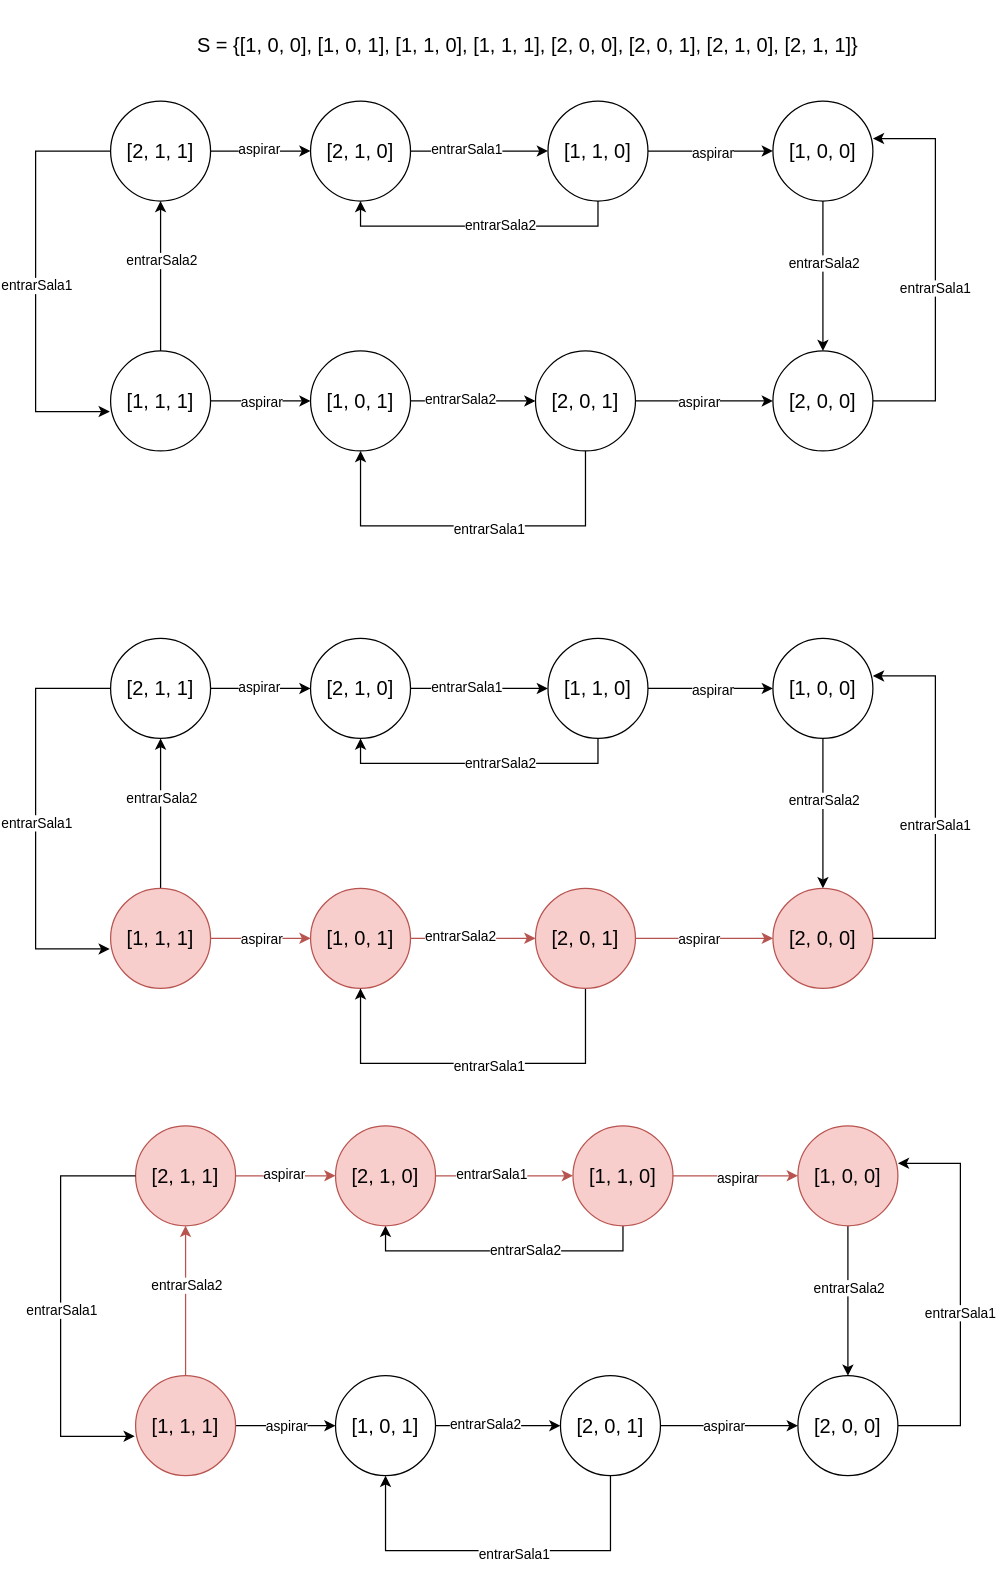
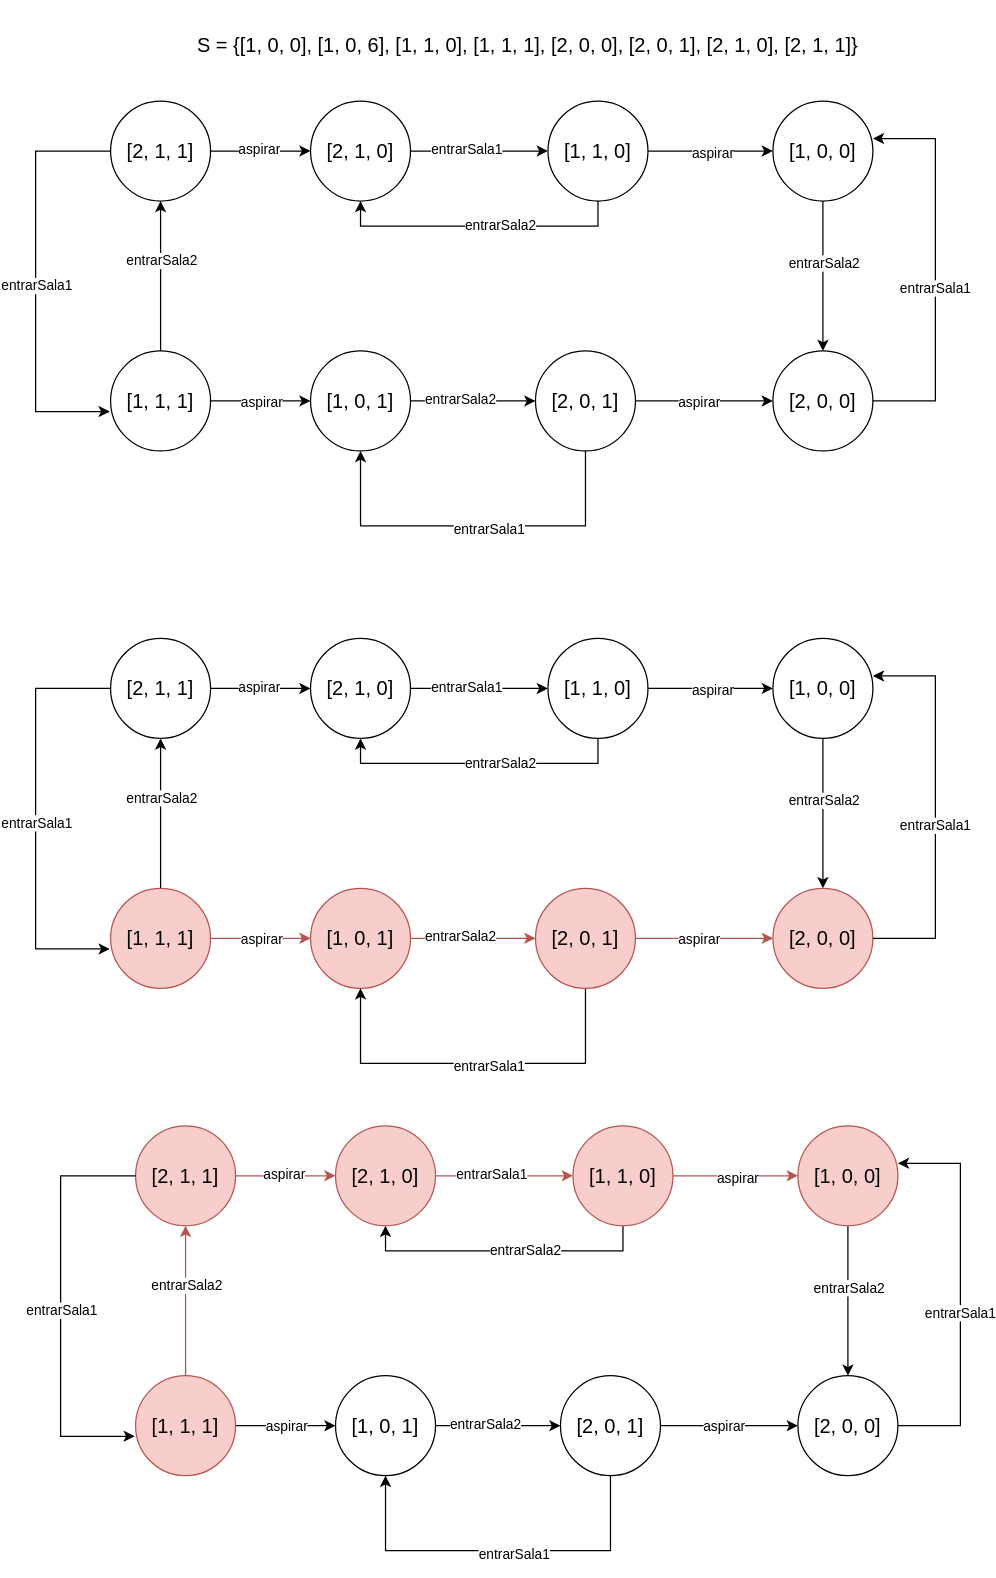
node "S = {[1, 0, 0], [1, 0, 1], [1, 1, 0], [1, 1, 1], [2, 0, 0], [2, 0, 1], [2, 1, 0], [2, 1, 1]}": label "S = {[1, 0, 0], [1, 0, 1], [1, 1, 0], [1, 1, 1], [2, 0, 0], [2, 0, 1], [2, 1, 0], [2, 1, 1]}" -> "S = {[1, 0, 0], [1, 0, 6], [1, 1, 0], [1, 1, 1], [2, 0, 0], [2, 0, 1], [2, 1, 0], [2, 1, 1]}"
